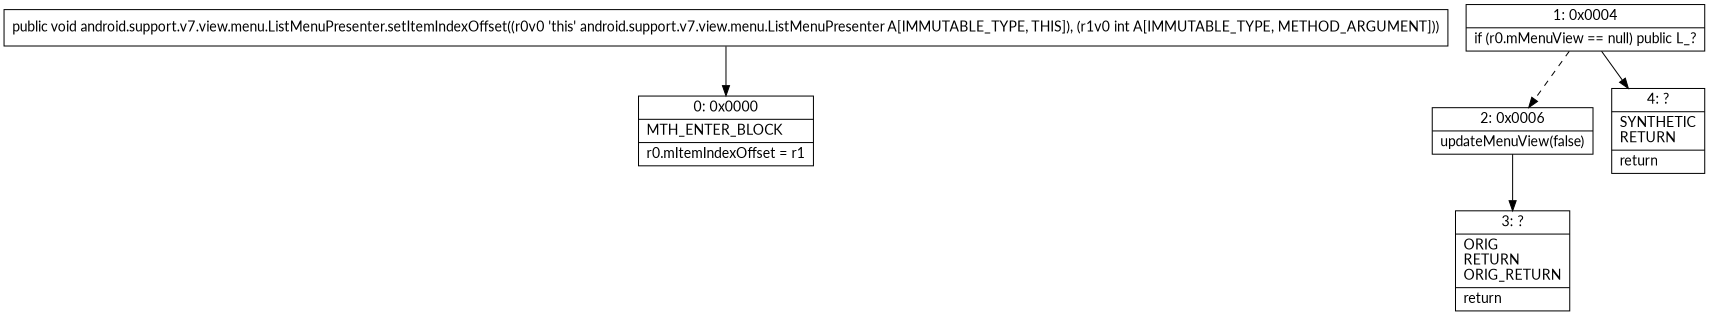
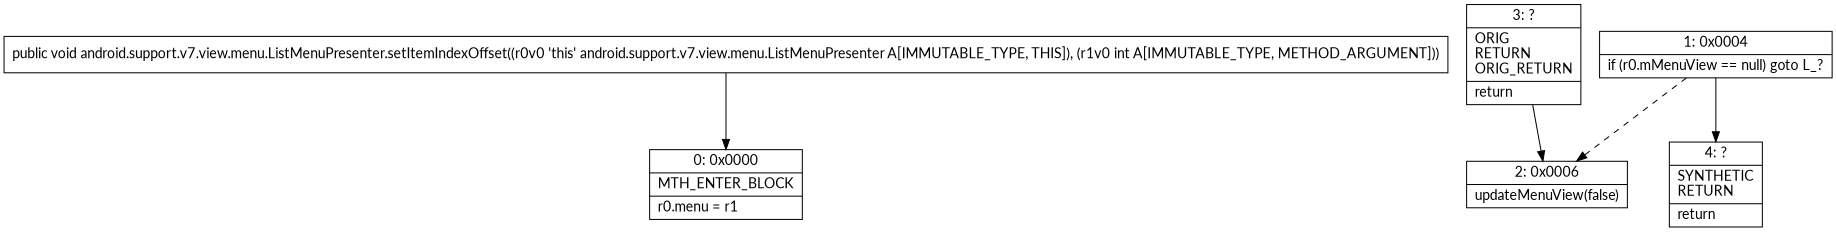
node "1: 0x0004": text "if (r0.mMenuView == null) public L_?" -> "if (r0.mMenuView == null) goto L_?"
node "0: 0x0000": text "r0.mItemIndexOffset = r1" -> "r0.menu = r1"
edge "2: 0x0006" -> "3: ?": reversed
